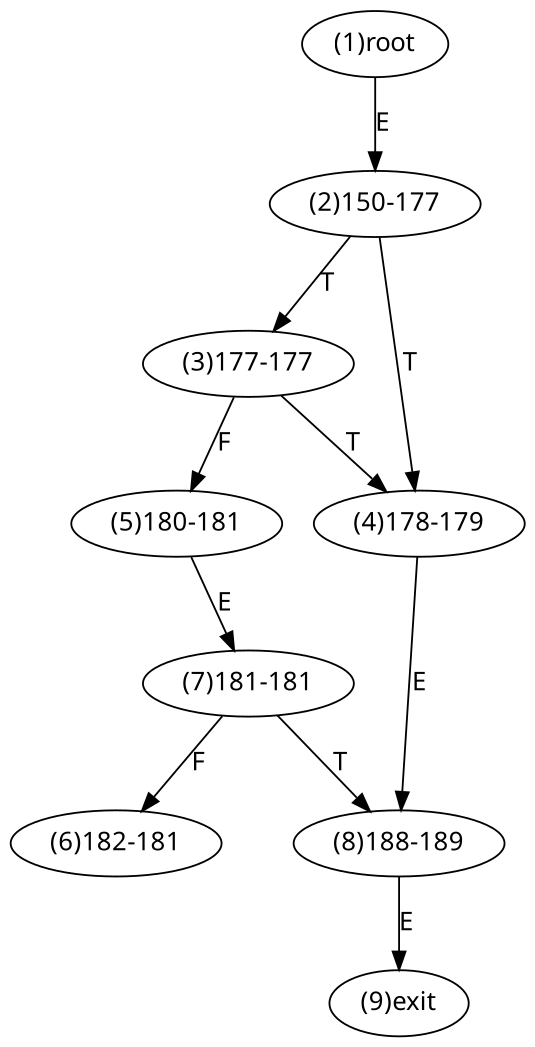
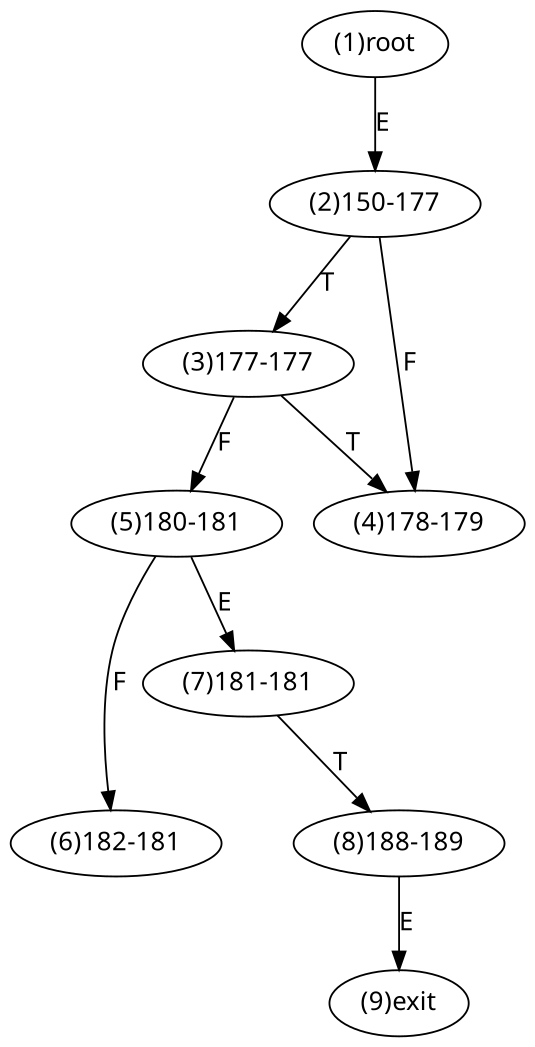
edge "(2)150-177" -> "(4)178-179": label "T" -> "F"
edge "(4)178-179" -> "(8)188-189": removed, label "E"
edge "(7)181-181" -> "(6)182-181": now "(5)180-181" -> "(6)182-181"
